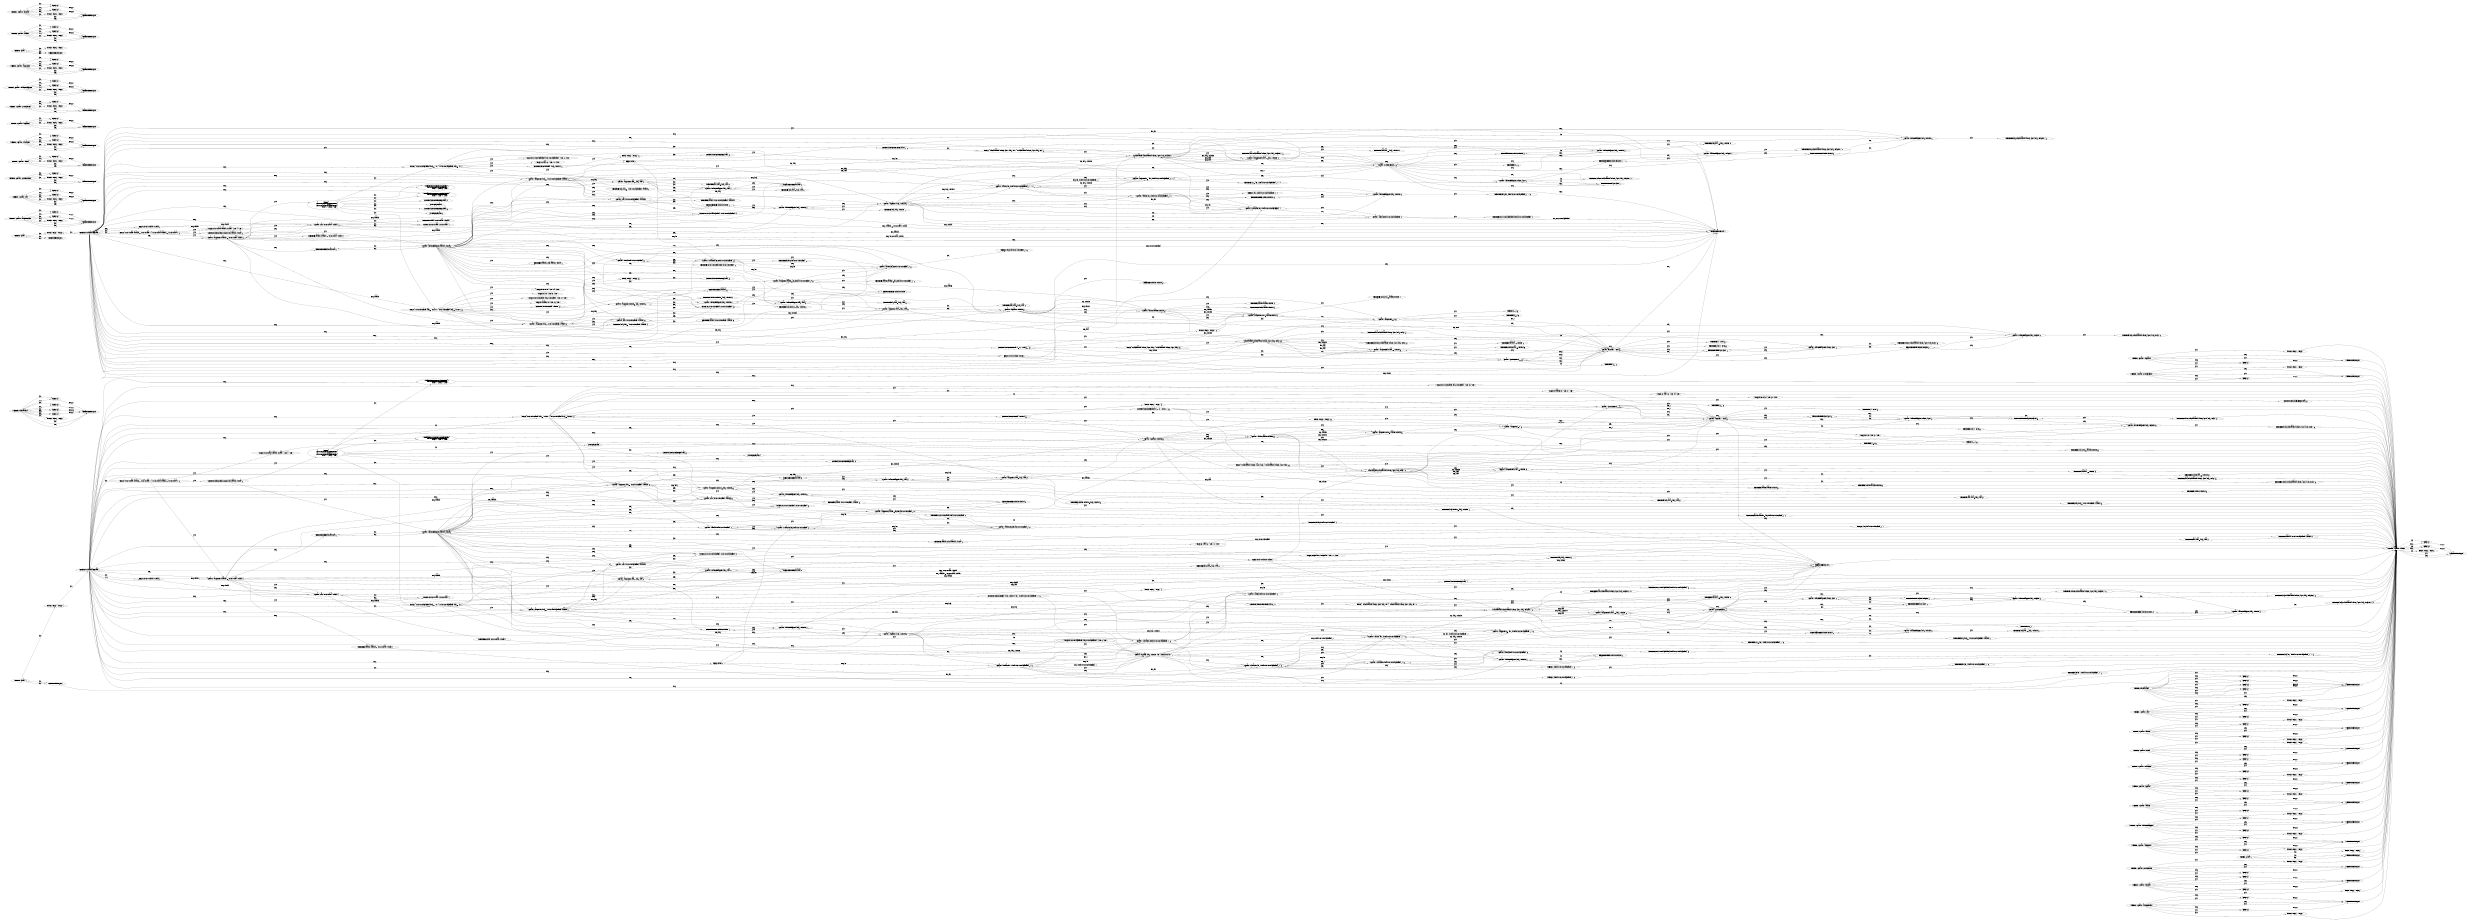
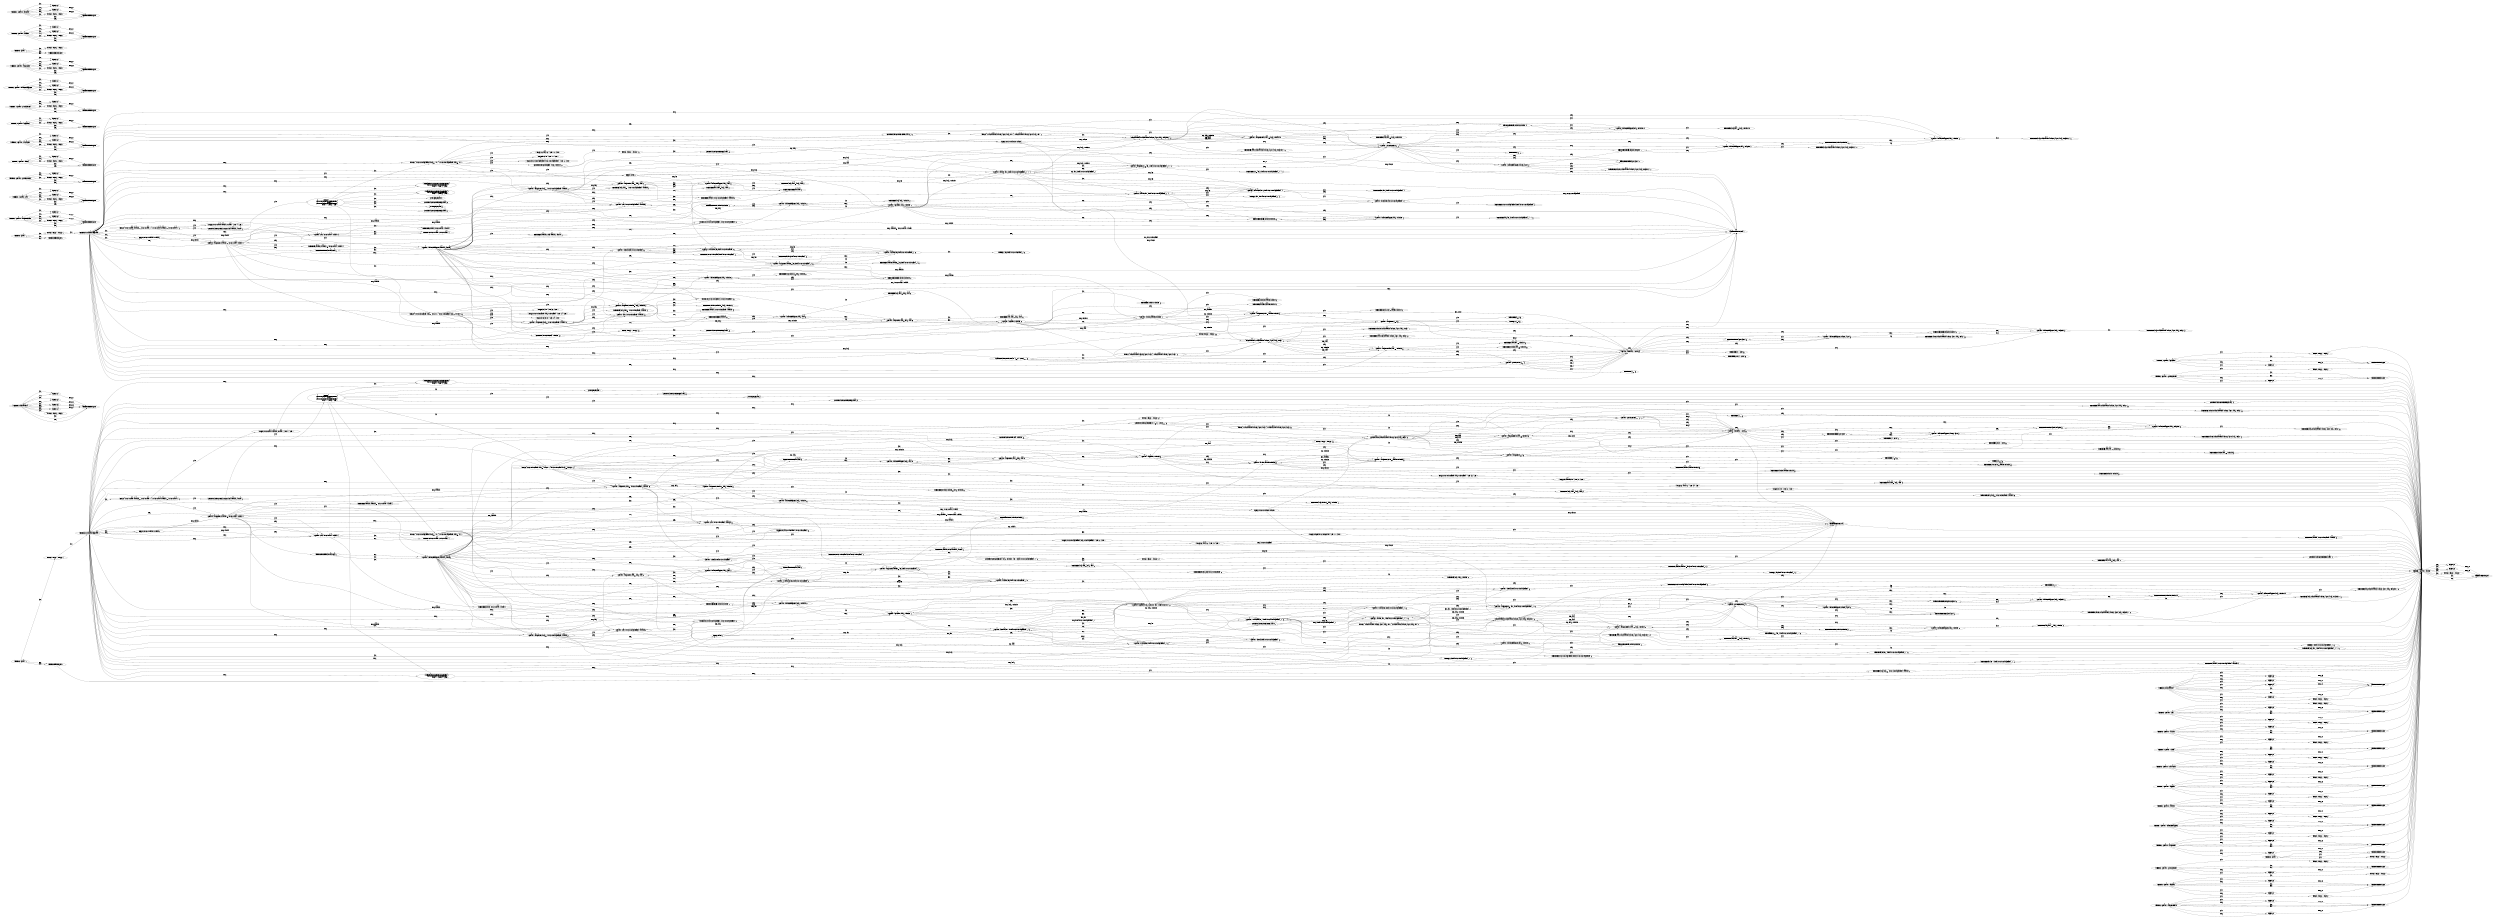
node "<(LOCAL,int n: int)<SUB>11</SUB>>": added
node "(IDENTIFIER,len,len - sizeof(struct oz_multiple_fixed))": added
node "<(LOCAL,int data_len: int)<SUB>26</SUB>>": removed
node "<(LOCAL,int count: int)<SUB>30</SUB>>": removed
